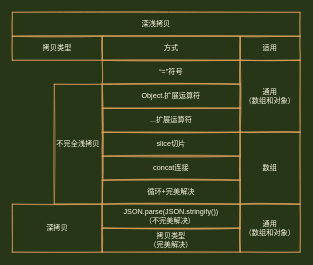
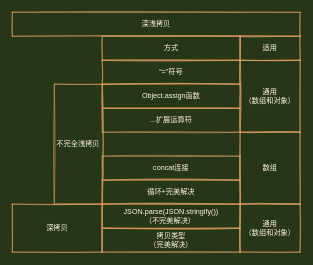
node "拷贝类型": removed
node "Object.扩展运算符": label "Object.扩展运算符" -> "Object.assign函数"
node "slice切片": removed
